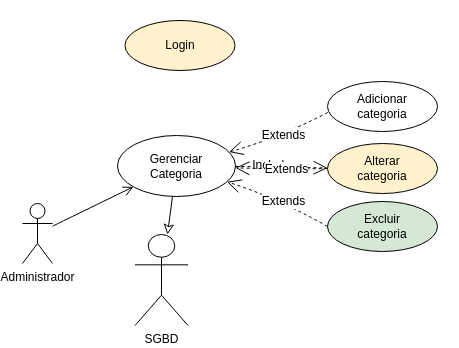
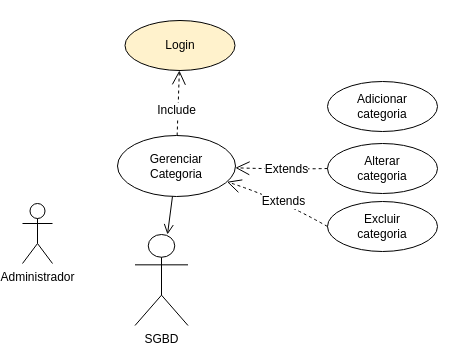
edge "Adicionar categoria" -> "Gerenciar Categoria": removed, label "Extends"
edge "Gerenciar Categoria" -> "Alterar categoria": now "Gerenciar Categoria" -> "Login"
node "Alterar categoria": fillcolor #fff2cc -> #ffffff
edge "Administrador" -> "Gerenciar Categoria": removed
edge "Gerenciar Categoria" -> "SGBD": arrowhead classic -> open
node "Excluir categoria": fillcolor #d5e8d4 -> #ffffff
